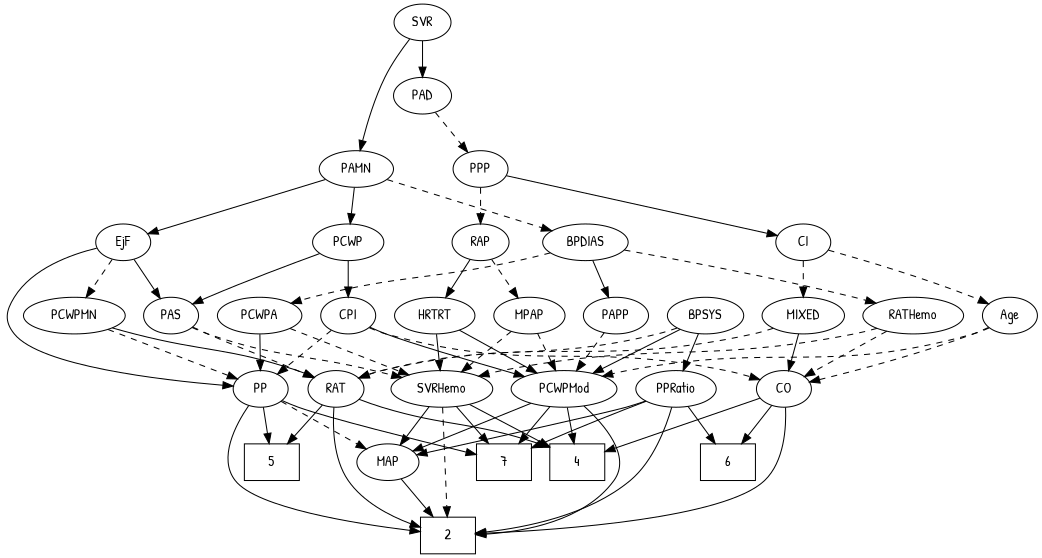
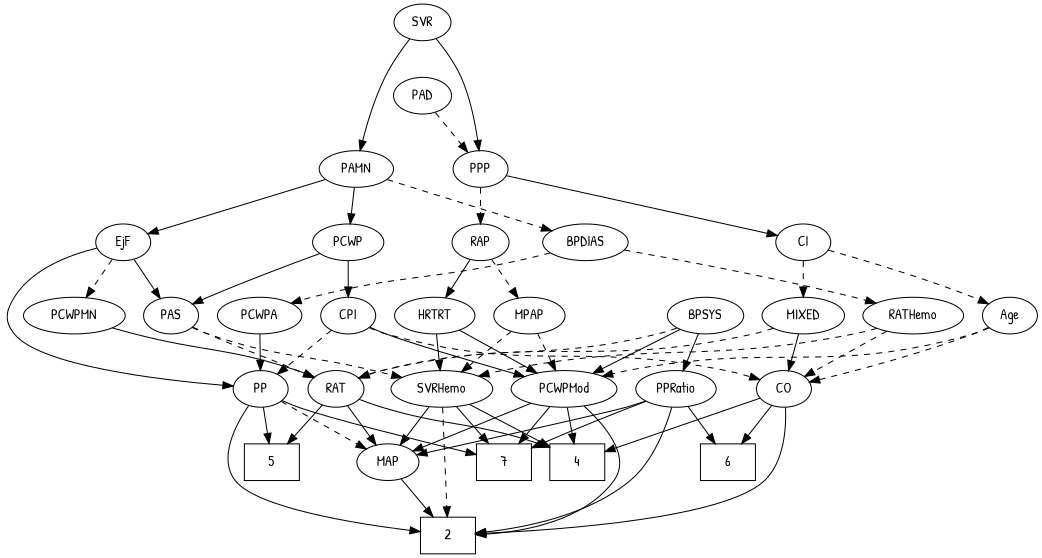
edge "SVR" -> "PAD": now "SVR" -> "PPP"
node "PAPP": removed
edge "PCWPA" -> "SVRHemo": removed
edge "PCWPMN" -> "PP": removed
edge "RAT" -> "2": now "RAT" -> "MAP"
